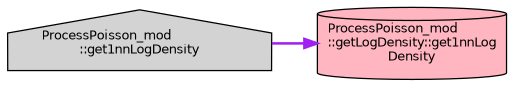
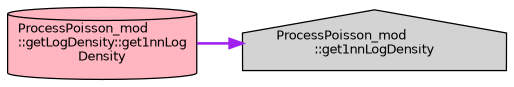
edge "ProcessPoisson_mod ::get1nnLogDensity" -> "ProcessPoisson_mod ::getLogDensity::get1nnLog Density": reversed
